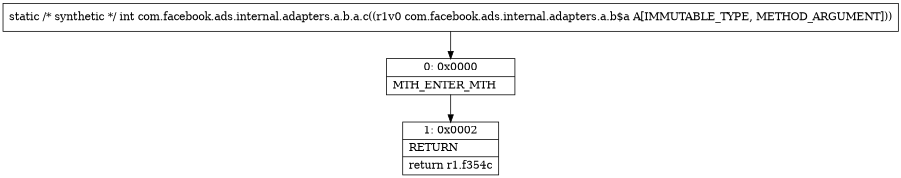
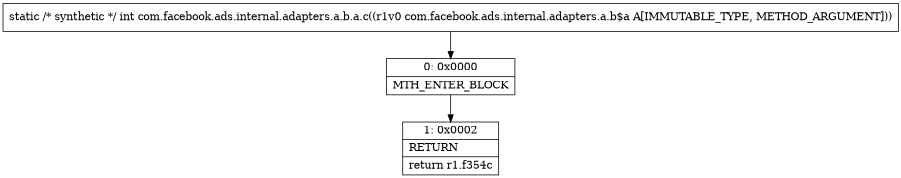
node "0: 0x0000": text "MTH_ENTER_MTH" -> "MTH_ENTER_BLOCK"
